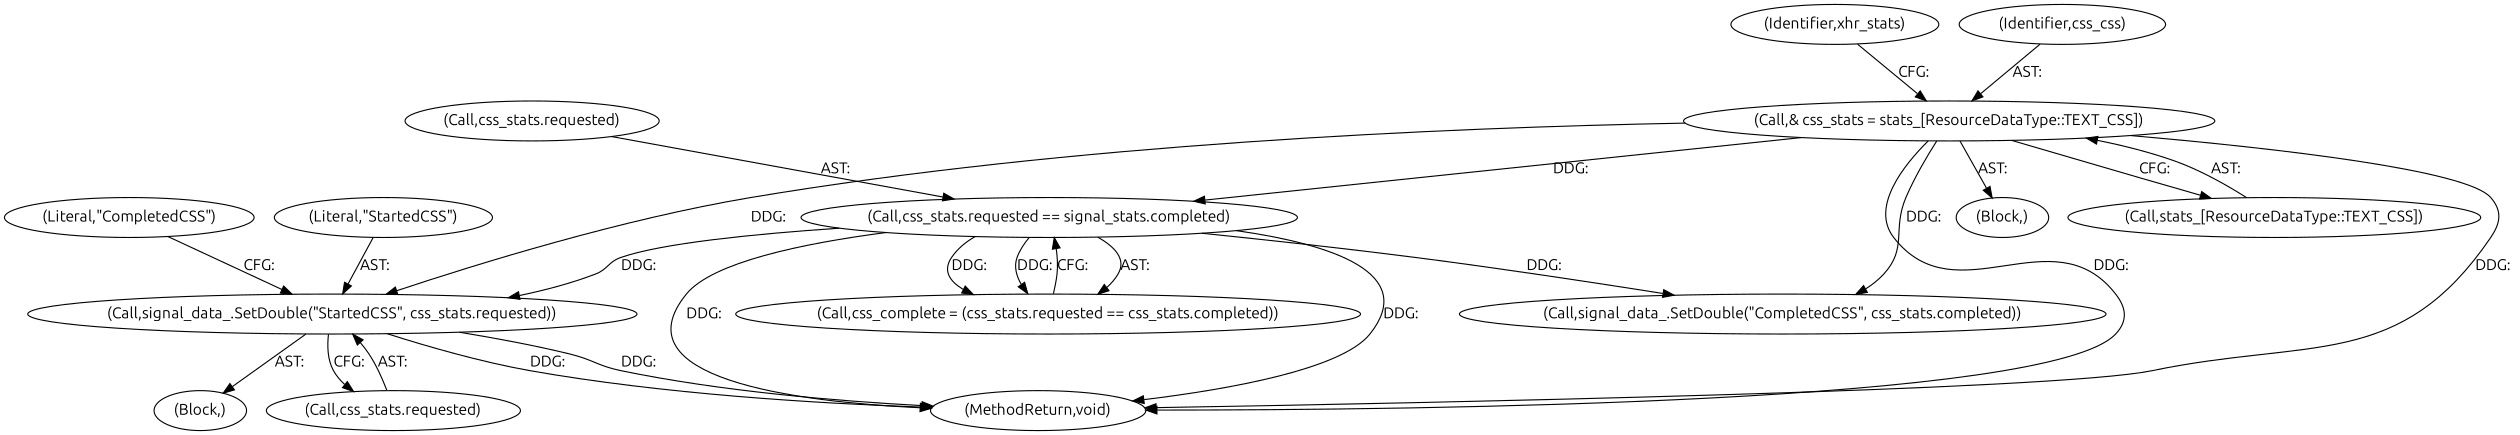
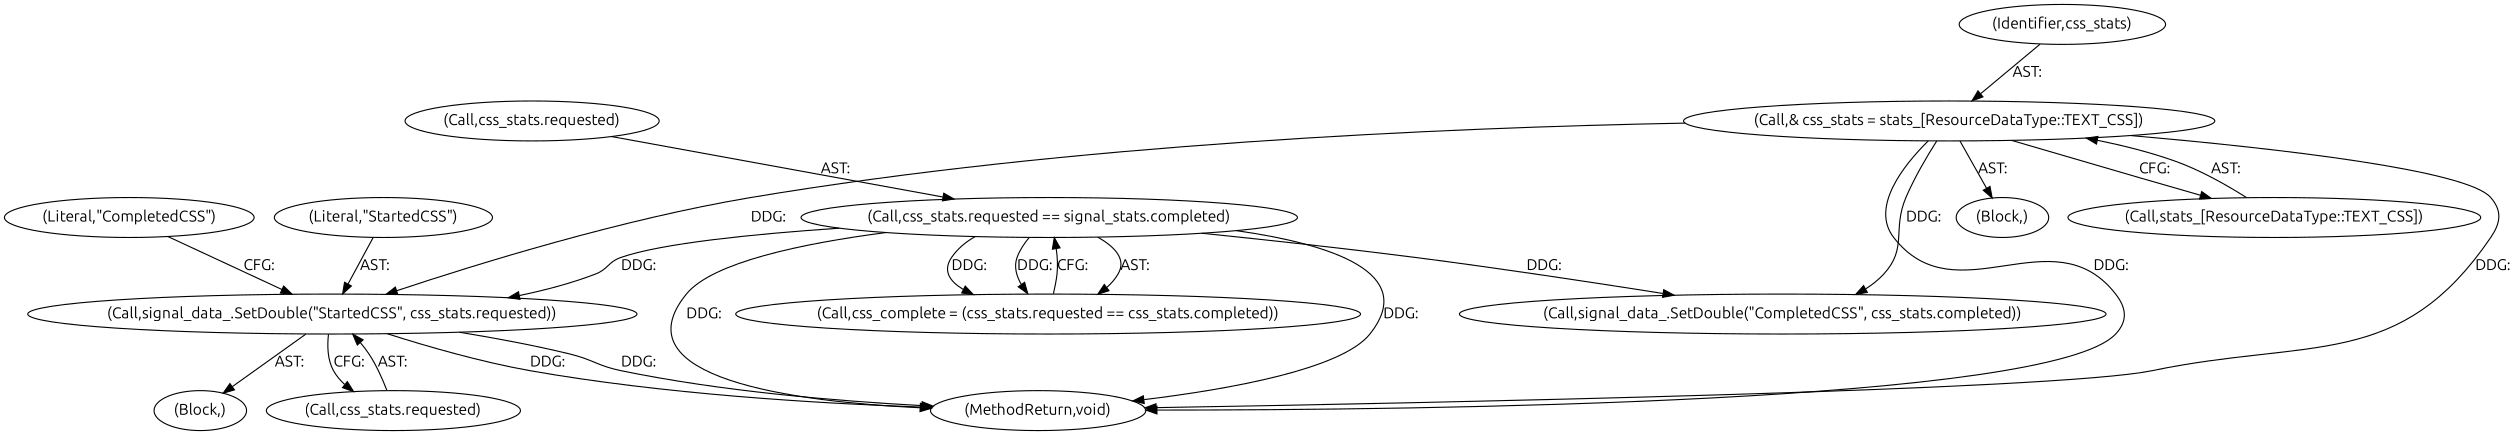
node "(Identifier,xhr_stats)": removed
node "(Identifier,css_css)": label "(Identifier,css_css)" -> "(Identifier,css_stats)"
edge "(Call,& css_stats = stats_[ResourceDataType::TEXT_CSS])" -> "(Call,css_stats.requested == signal_stats.completed)": removed, label "DDG:"
